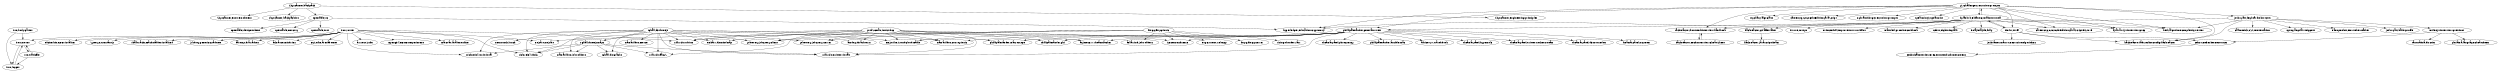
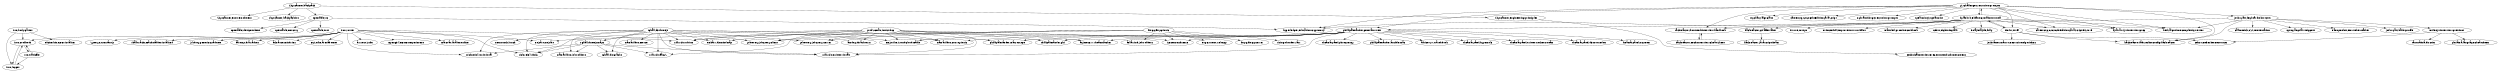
edge "iron/router" -> "elcinerkin/GDPVisualizer": now "iron/body-parser" -> "elcinerkin/GDPVisualizer"
node "iron/mount": label "iron/mount" -> "iron/cookbook"
edge "cehsu/RefresherResources" -> "TechnicalInterviewPrep/Frontend-phone-screens": now "Skyscanner/engineering-principles" -> "TechnicalInterviewPrep/Frontend-phone-screens"
